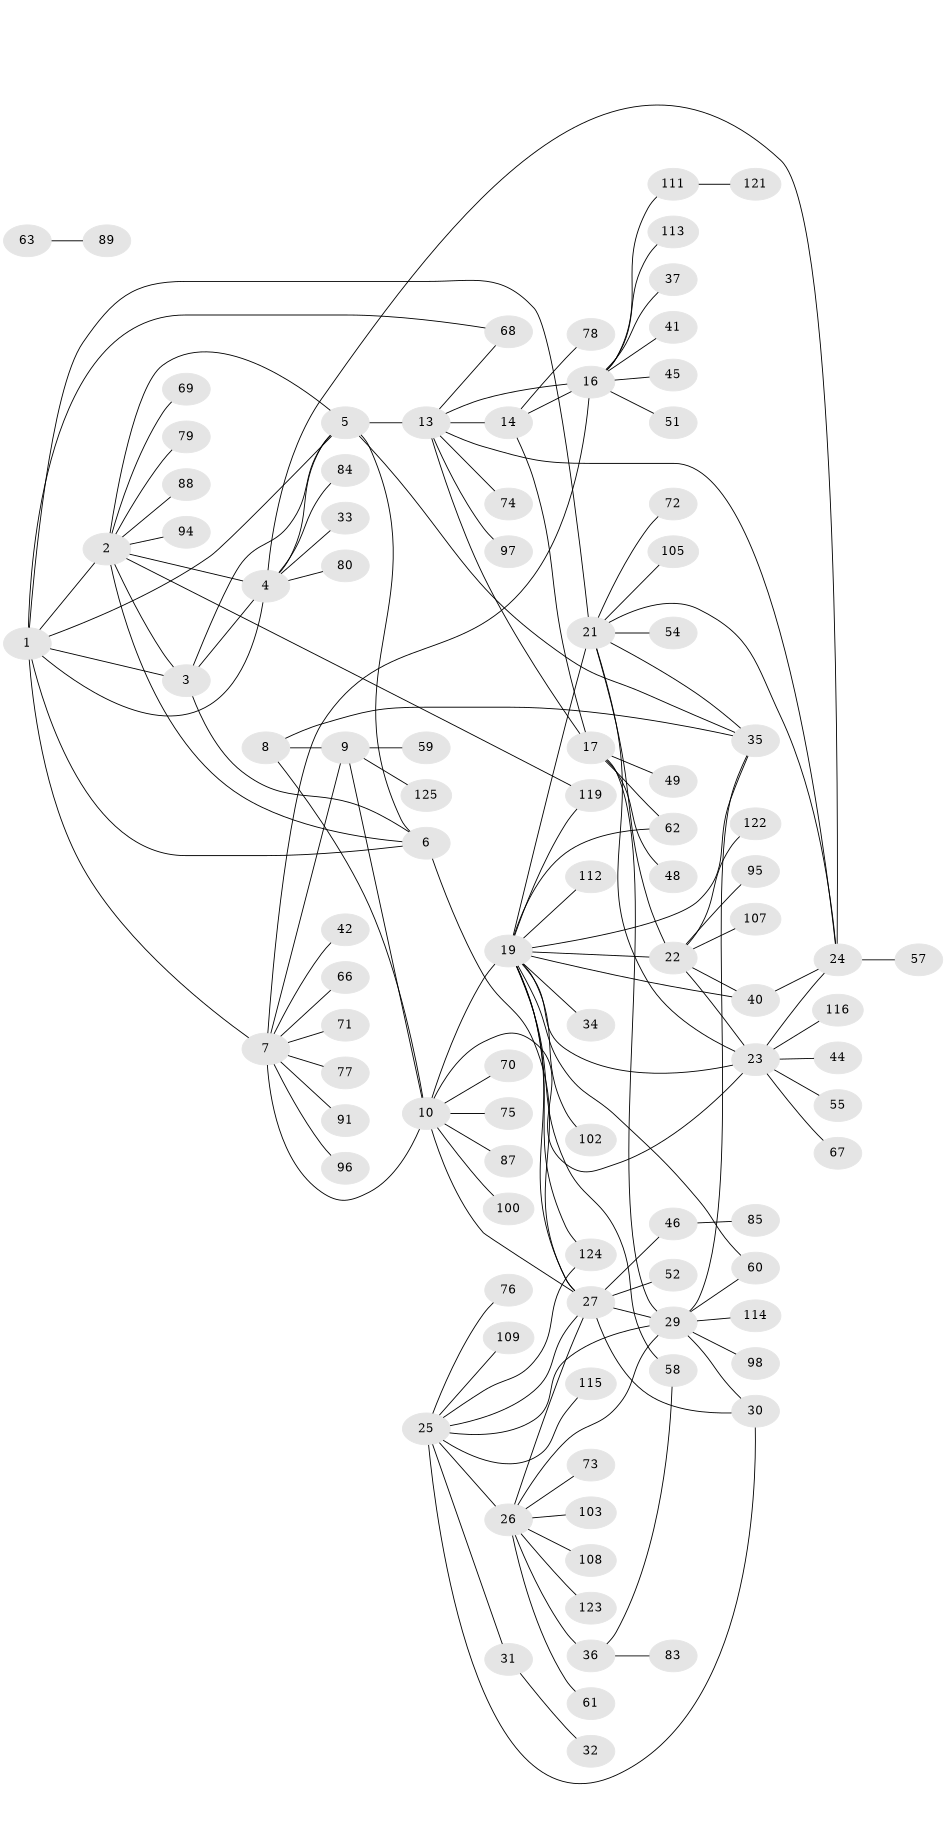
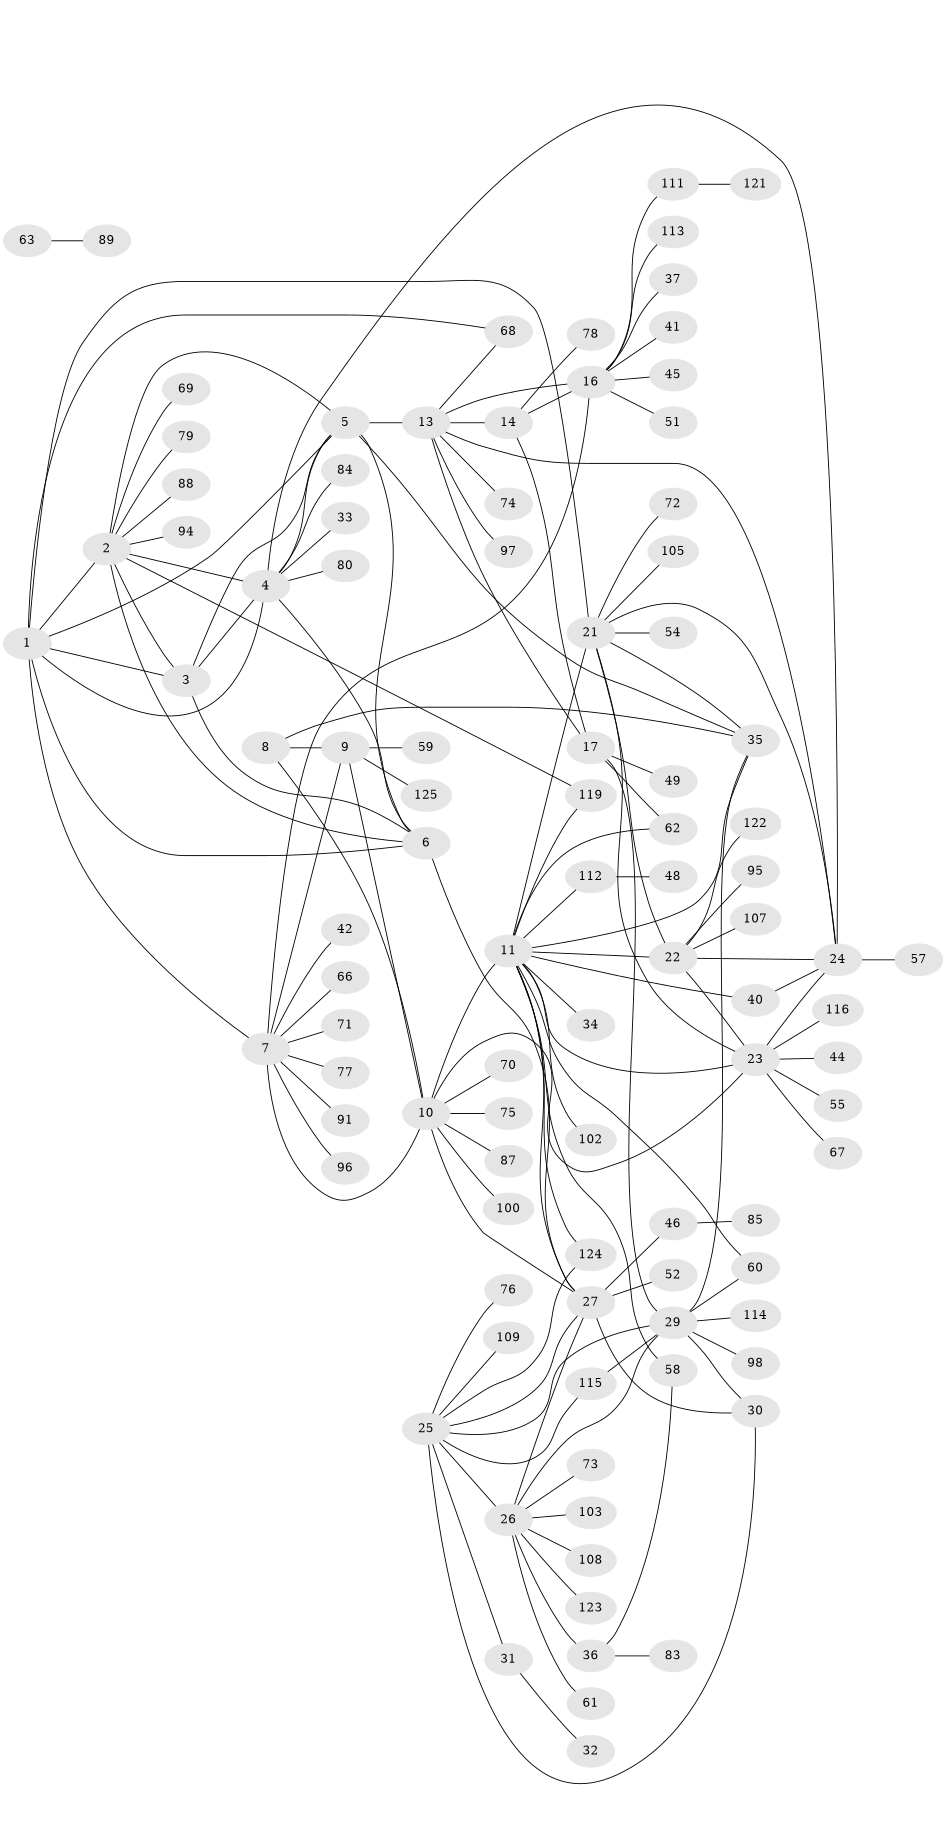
edge "4" -- "6": added
edge "17" -- "48": now "112" -- "48"
node "19": label "19" -> "11"
edge "22" -- "40": now "22" -- "24"
edge "27" -- "29": now "115" -- "29"
